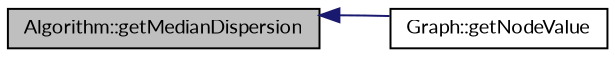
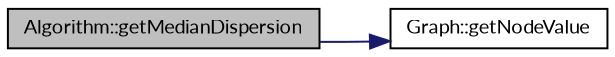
edge "Graph::getNodeValue" -> "Algorithm::getMedianDispersion": reversed
